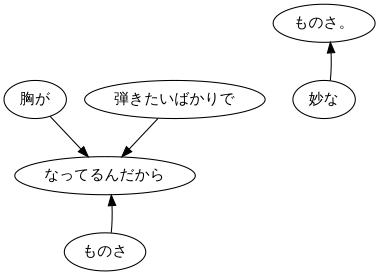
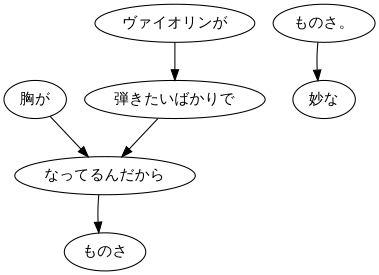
node "ヴァイオリンが": added
edge "妙な" -> "ものさ。": reversed
edge "ものさ" -> "なってるんだから": reversed
